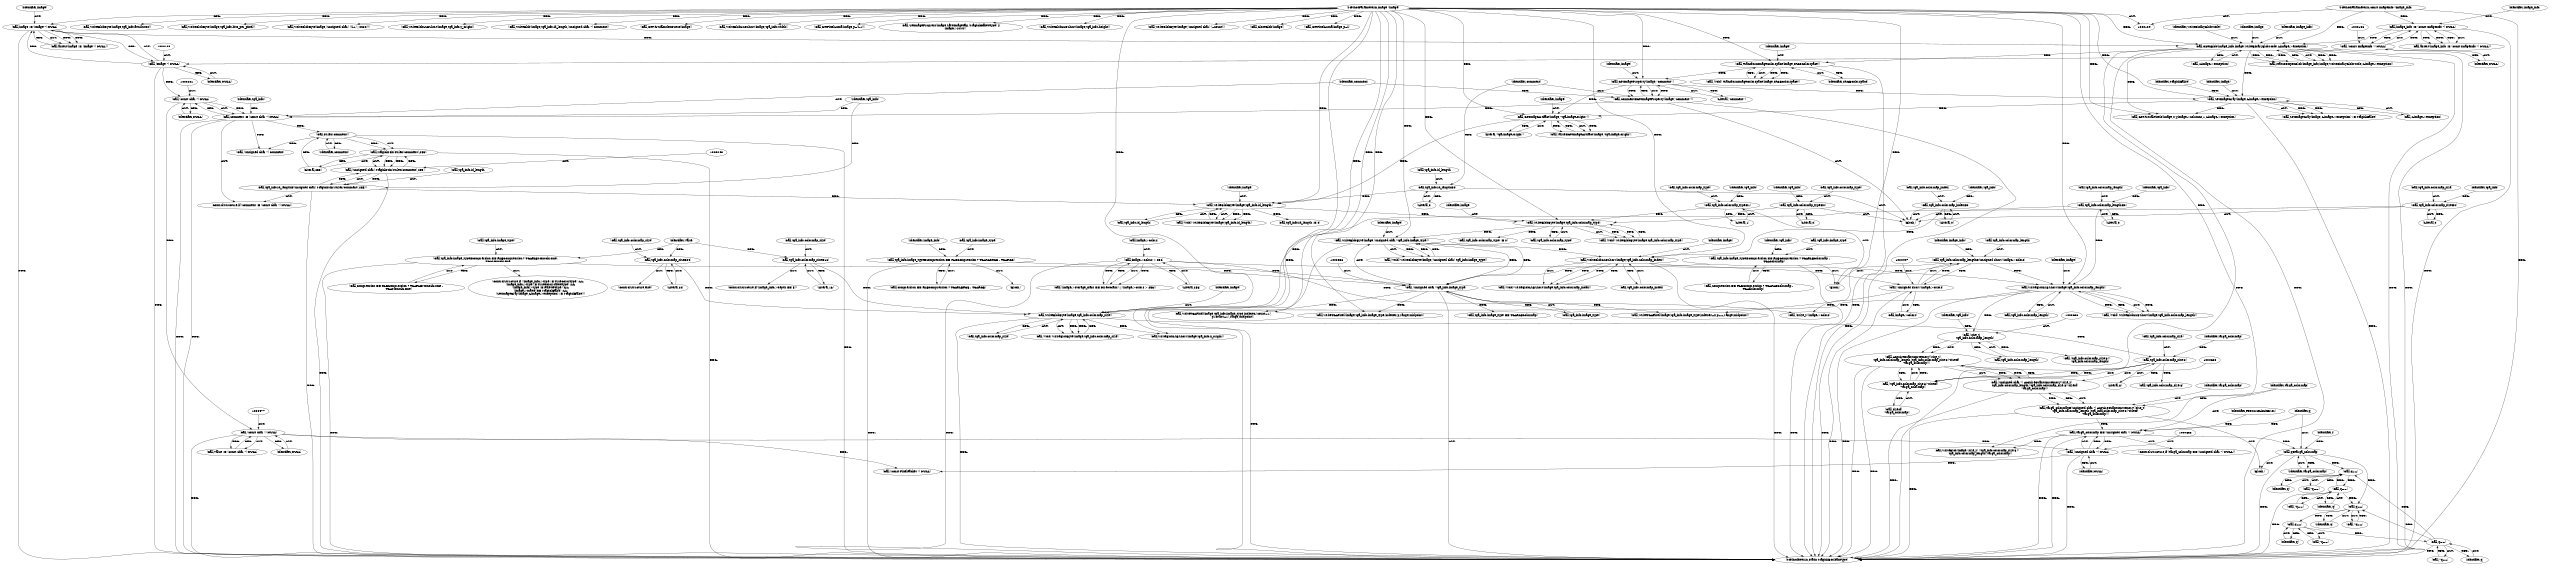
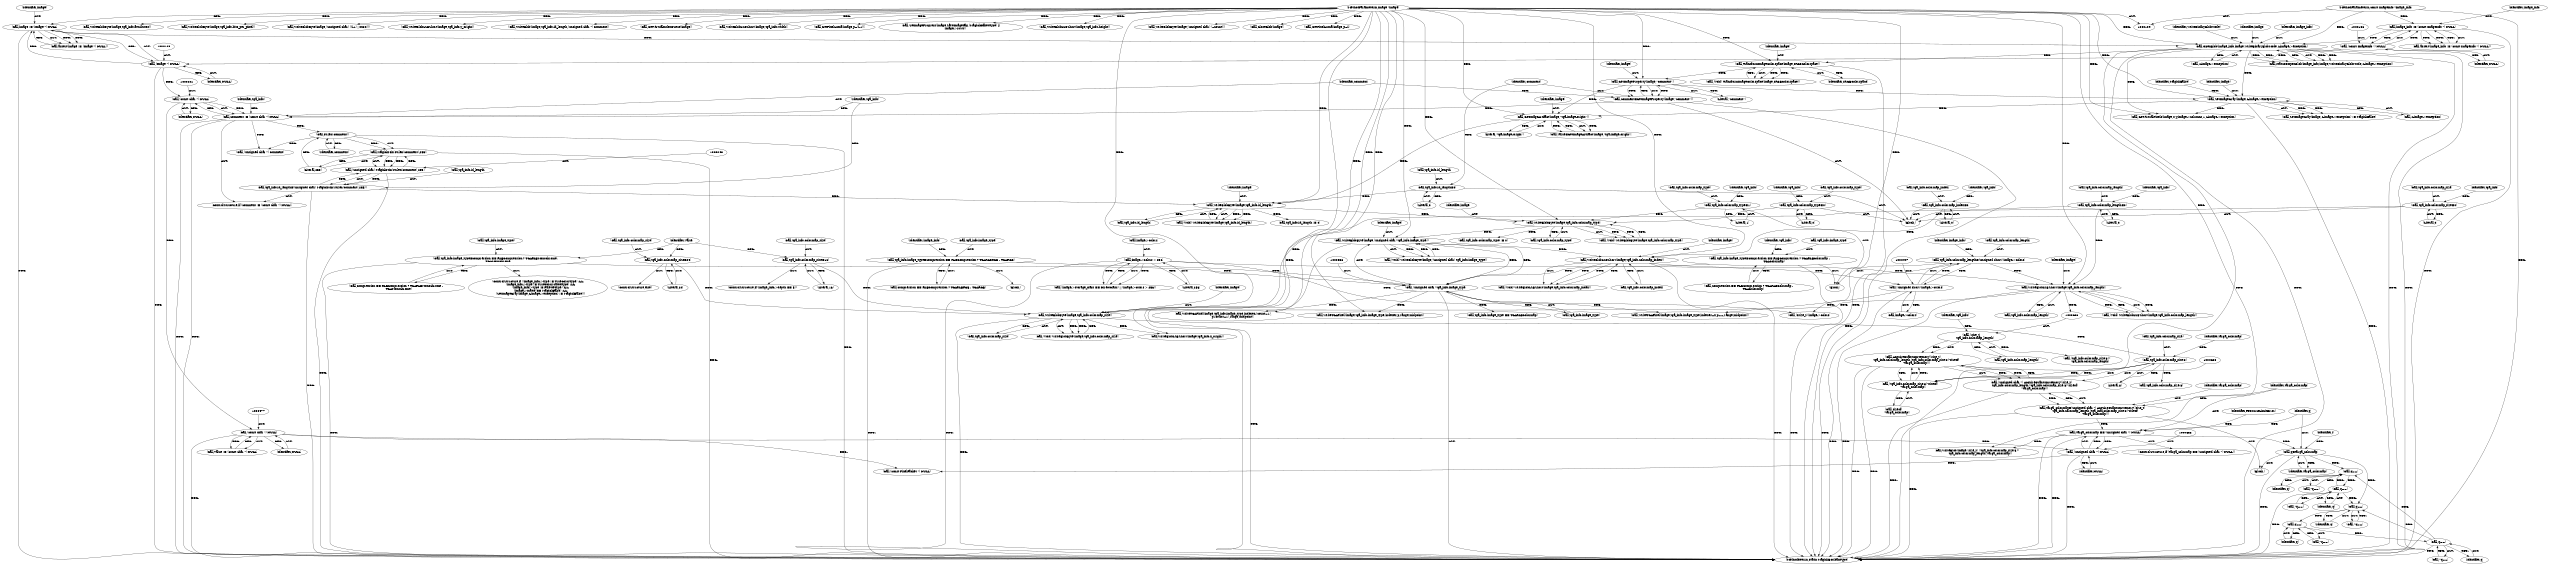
edge "(Call,WriteBlobLSBShort(image,tga_info.colormap_length))" -> "(Call,(size_t) tga_info.colormap_length)": now "(Call,WriteBlobLSBShort(image,tga_info.colormap_length))" -> "1000636"
